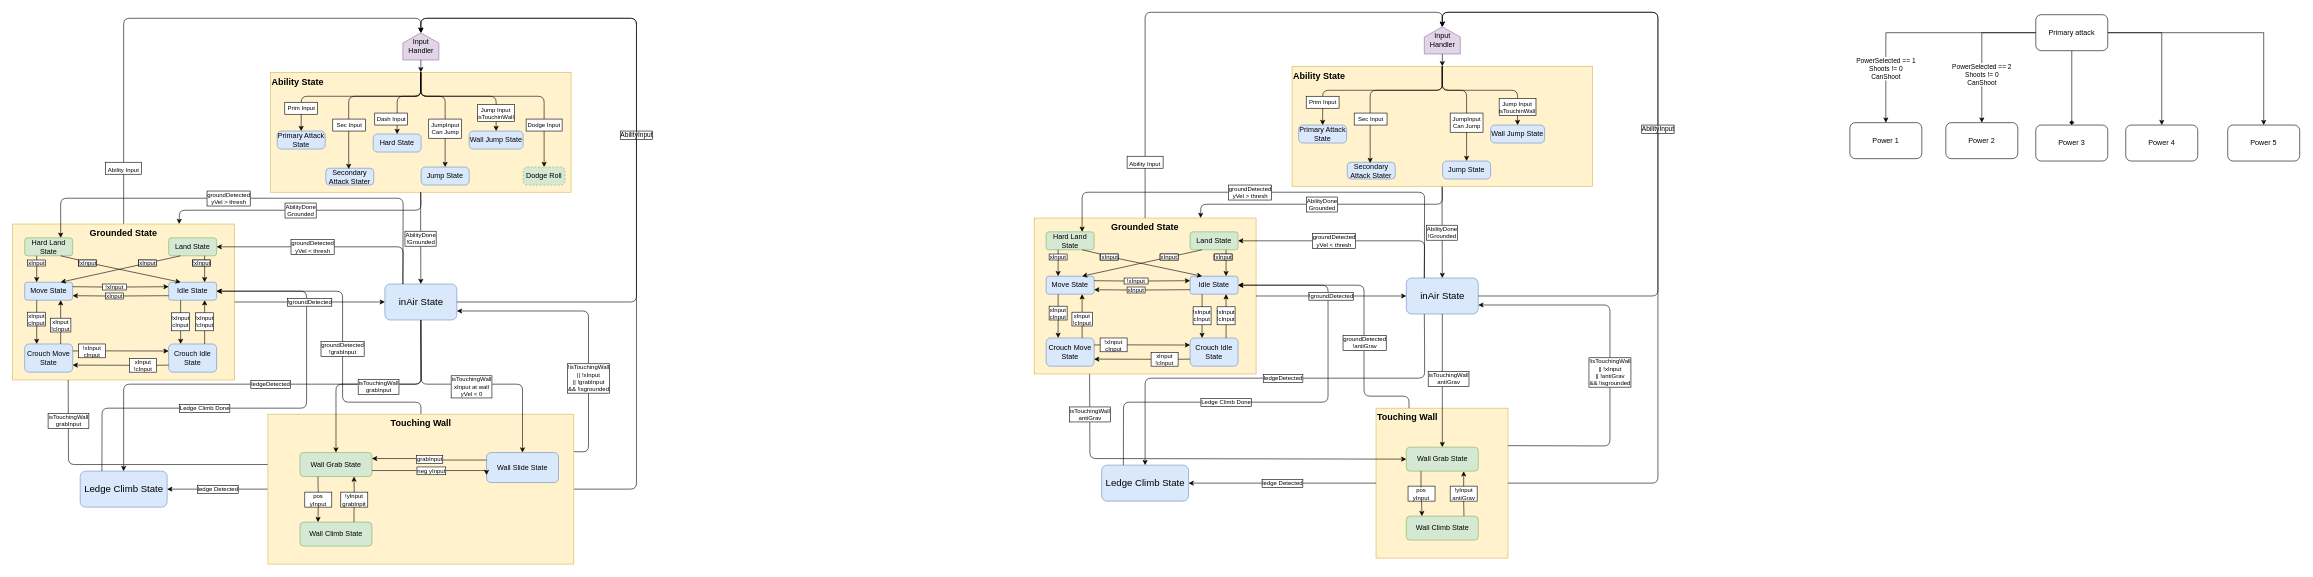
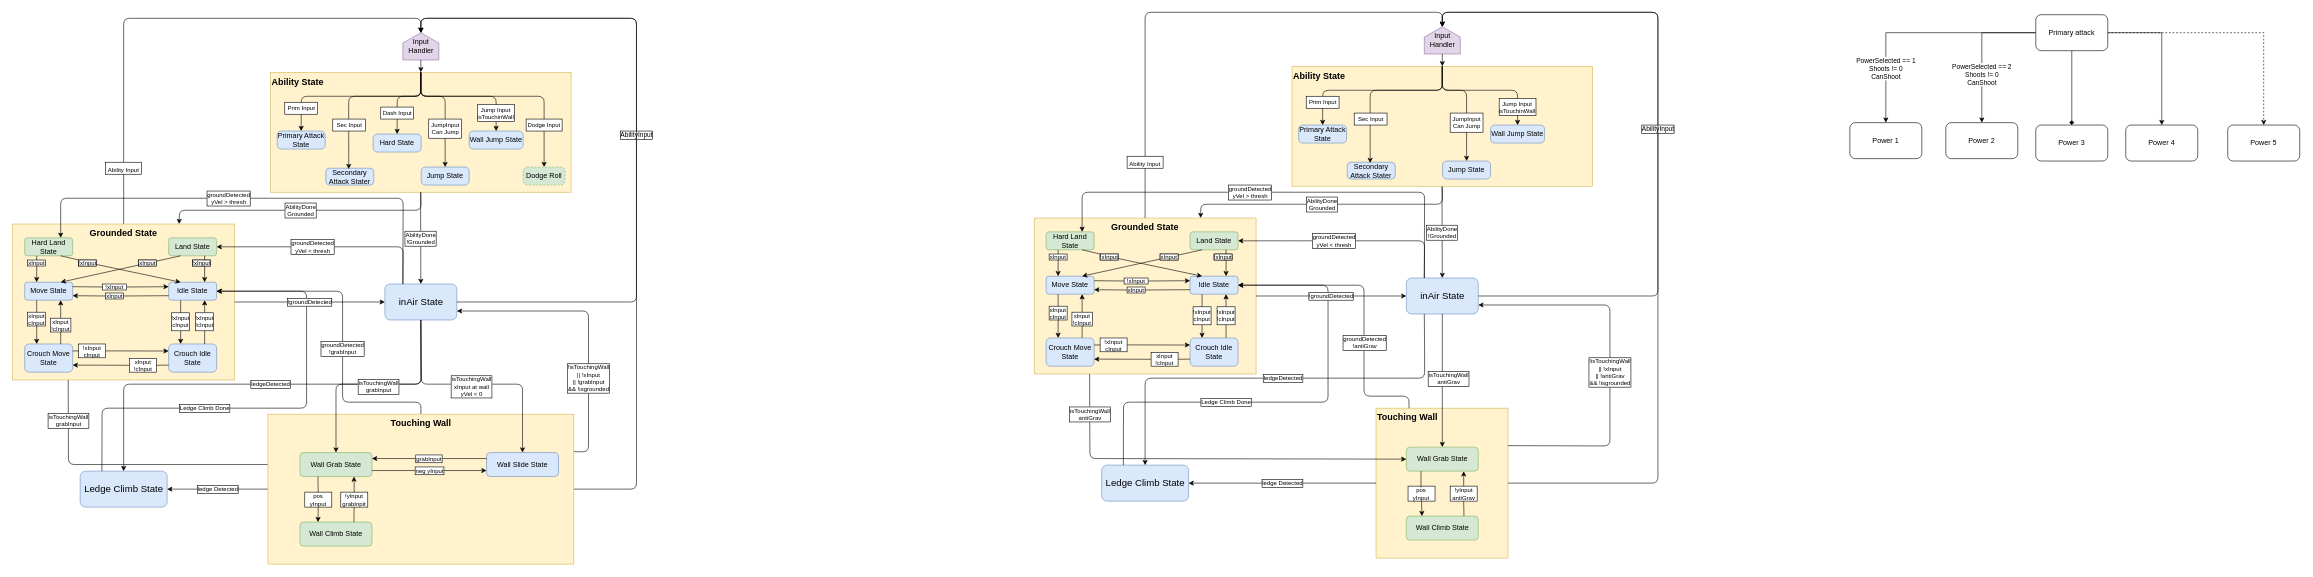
edge "Primary attack" -> "Power 5": style solid -> dashed
node "Dash Input": moved (391, 119) -> (397, 113)
node "Wall Slide State": size 72x30 -> 72x24
